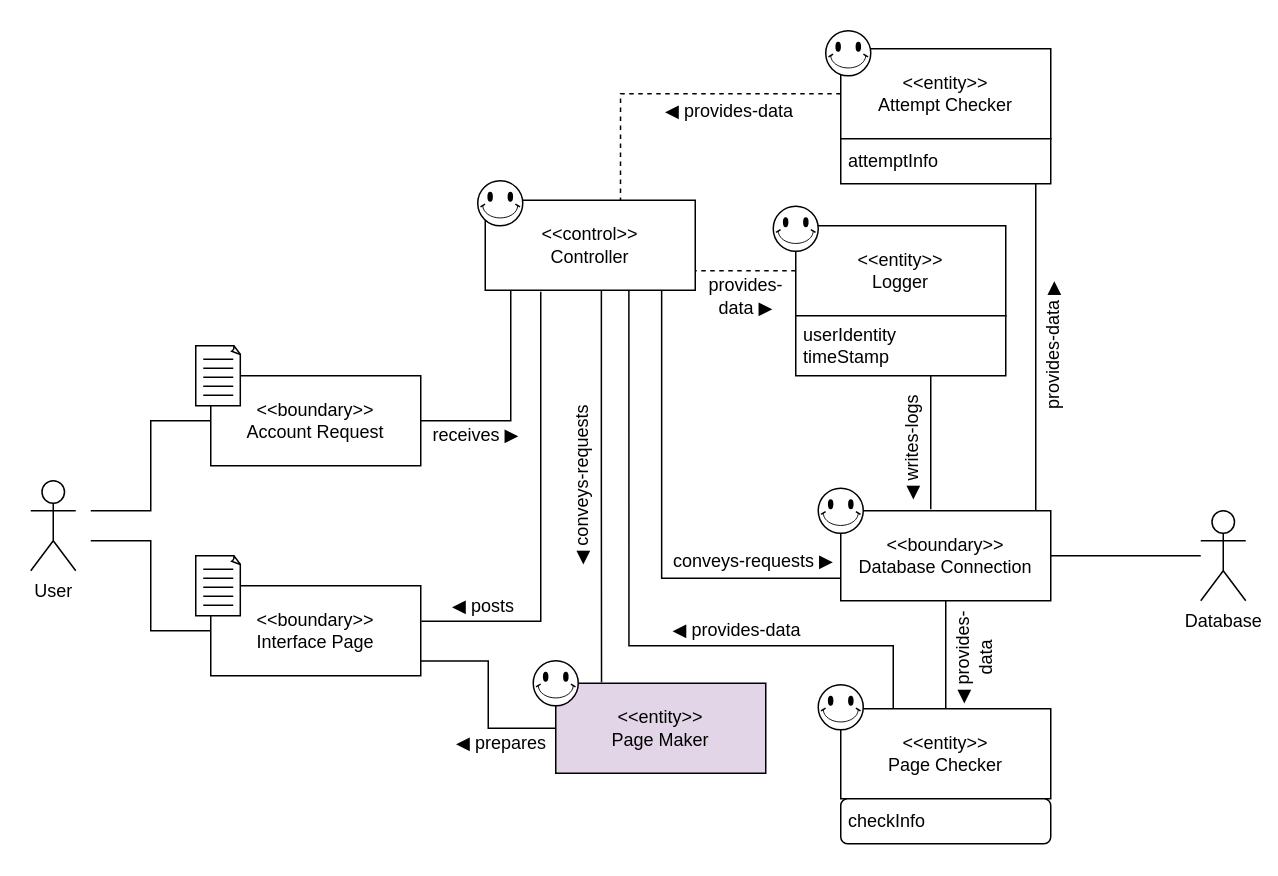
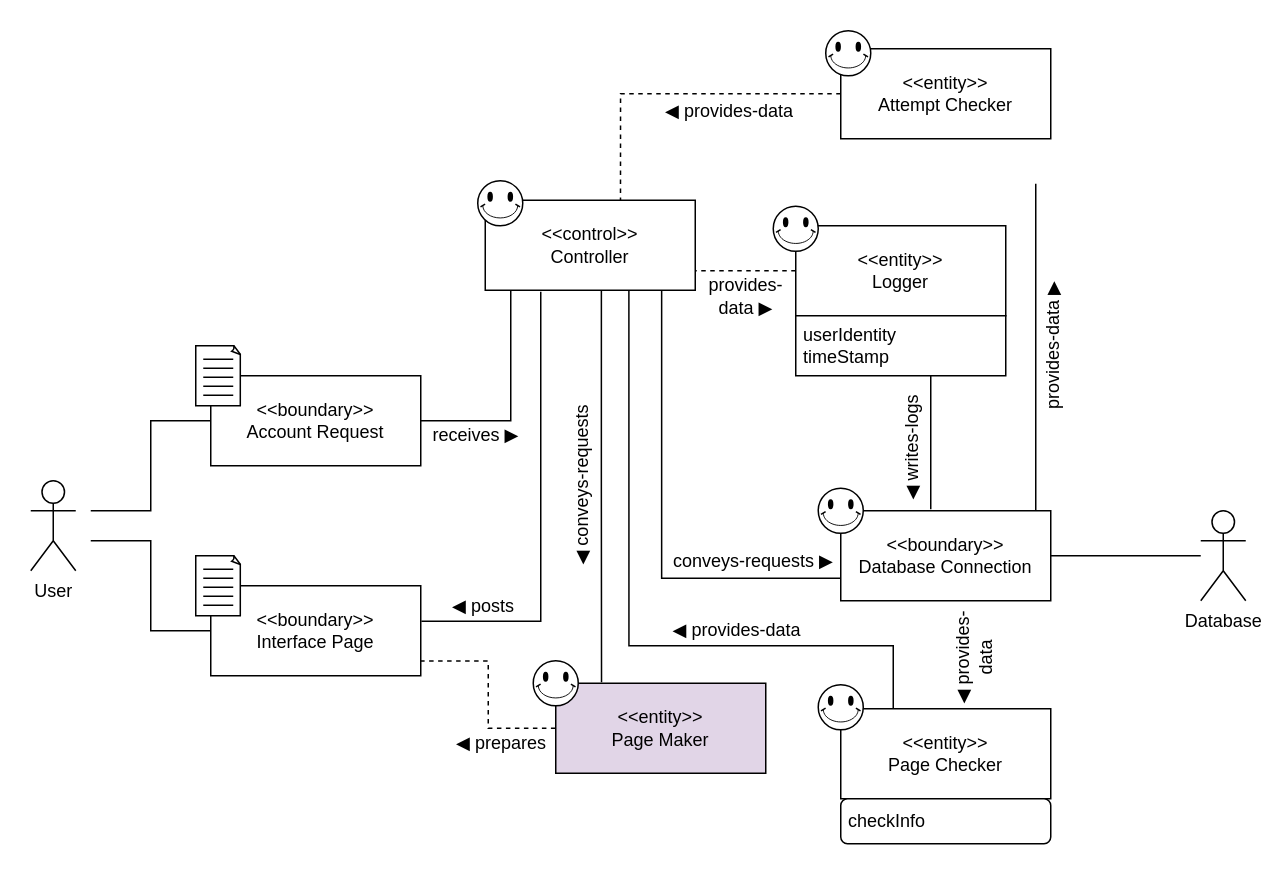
node "attemptInfo": removed
edge "<<boundary>> Database Connection" -- "<<entity>> Page Checker": removed
edge "<<boundary>> Interface Page" -- "<<entity>> Page Maker": style solid -> dashed
